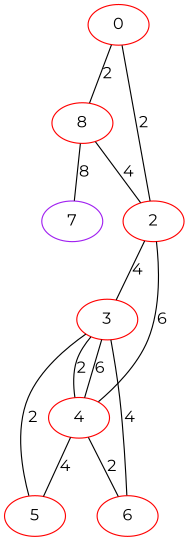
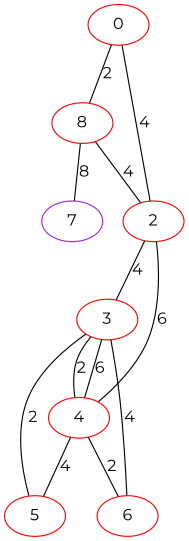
edge "0" -- "2": label "2" -> "4"
